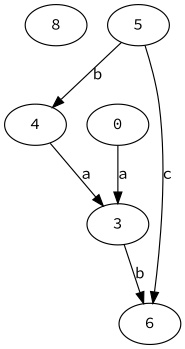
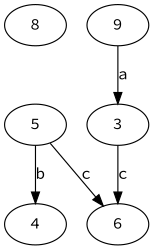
node "0": label "0" -> "9"
edge "4" -> "3": removed, label "a"
edge "3" -> "6": label "b" -> "c"
